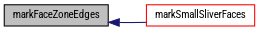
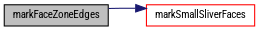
edge "markSmallSliverFaces" -> "markFaceZoneEdges": reversed
